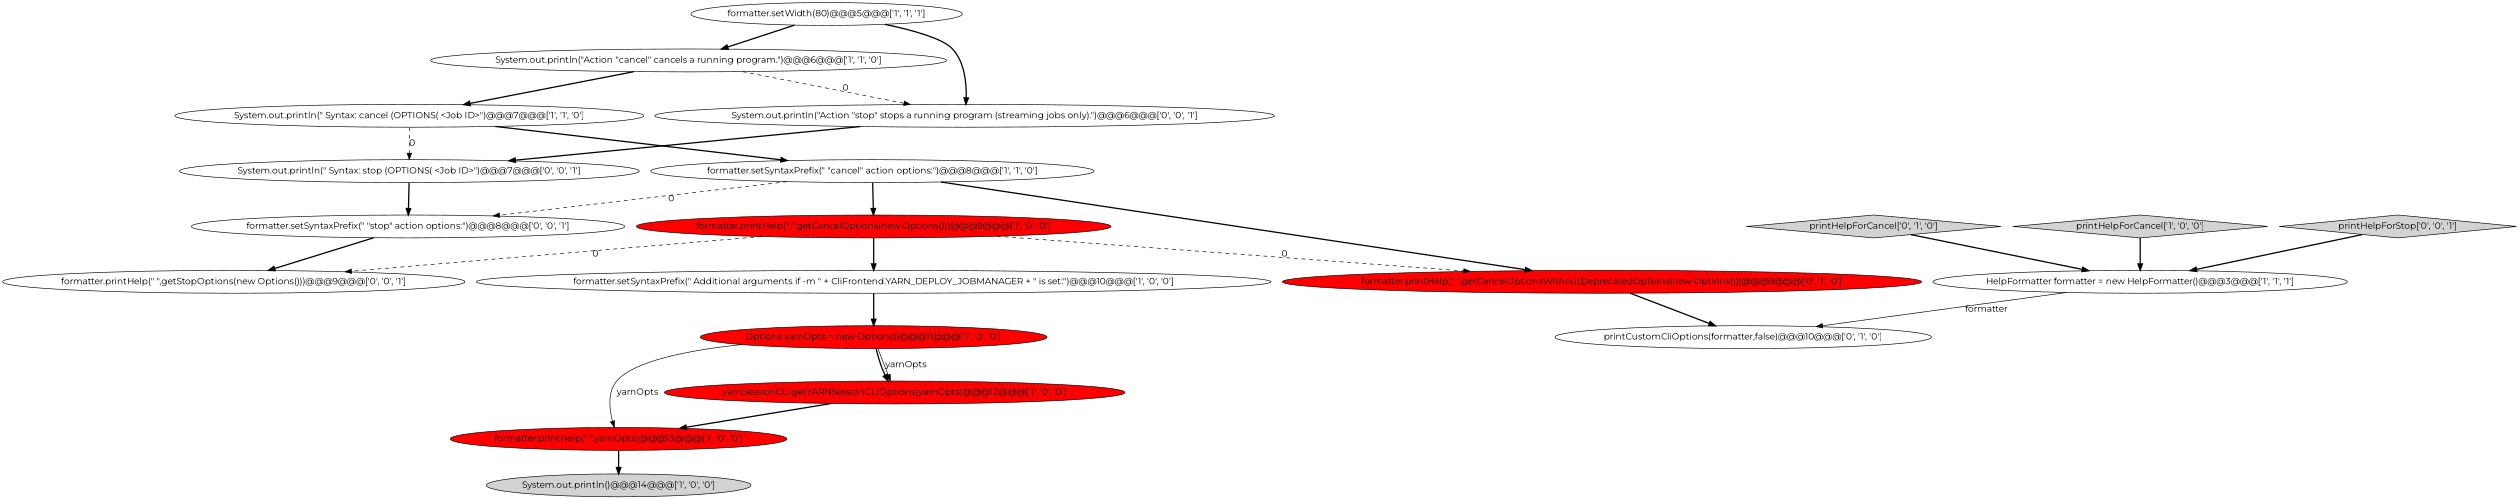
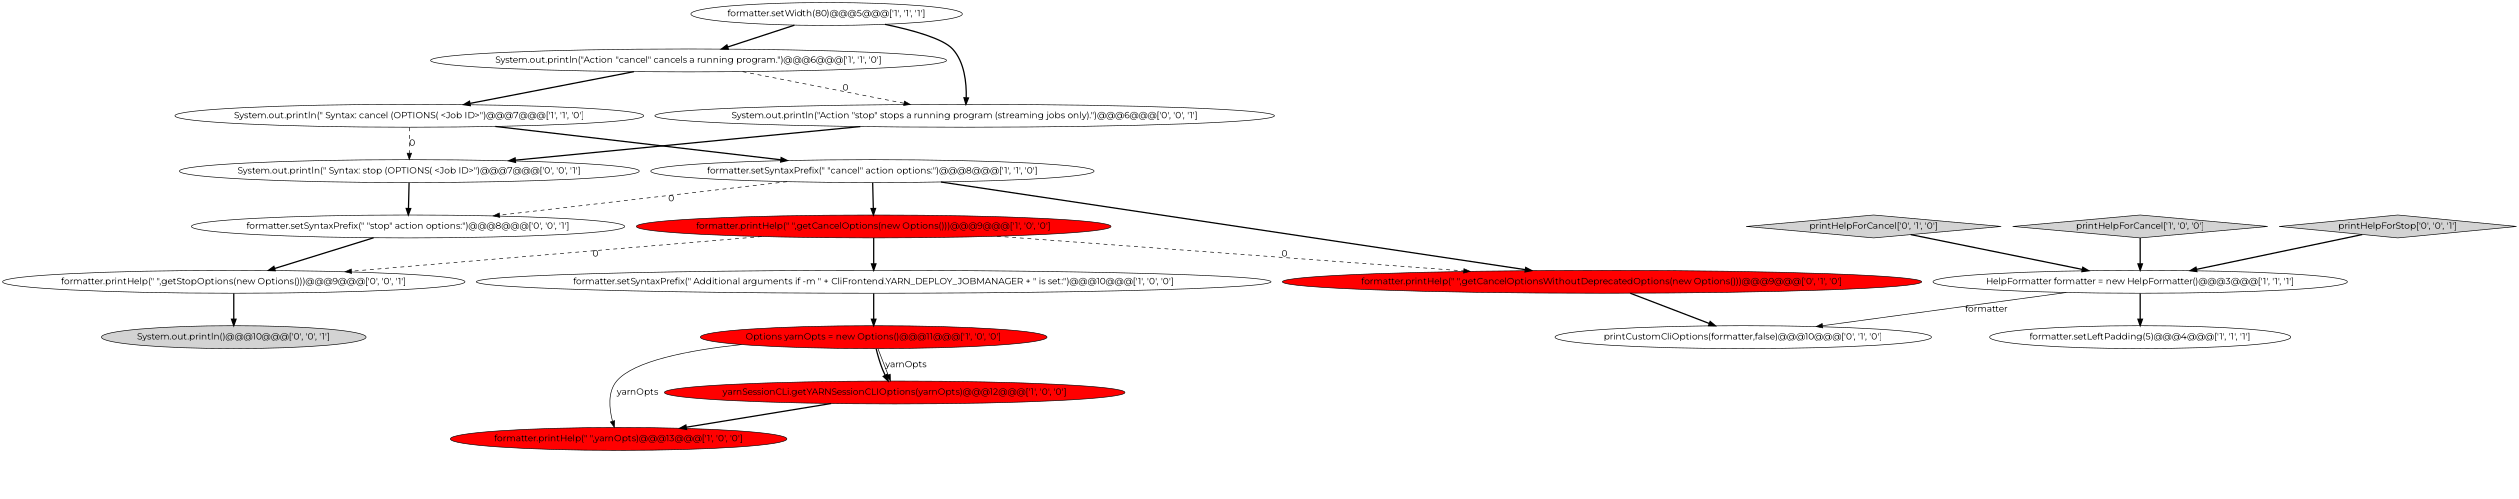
node "System.out.println()@@@10@@@['0', '0', '1']": added
node "formatter.setLeftPadding(5)@@@4@@@['1', '1', '1']": added
node "System.out.println()@@@14@@@['1', '0', '0']": removed
